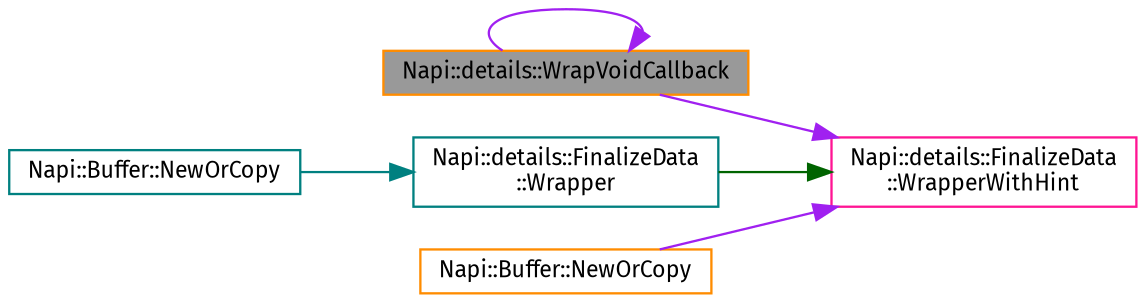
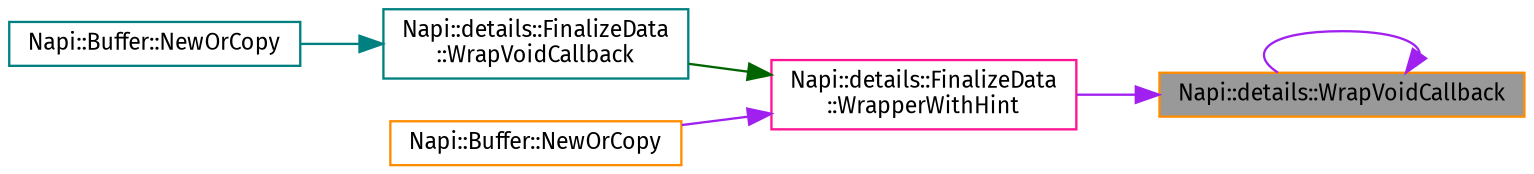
edge "Napi::details::WrapVoidCallback" -> "Napi::details::FinalizeData ::WrapperWithHint": reversed
node "Napi::details::FinalizeData ::Wrapper": label "Napi::details::FinalizeData ::Wrapper" -> "Napi::details::FinalizeData ::WrapVoidCallback"
